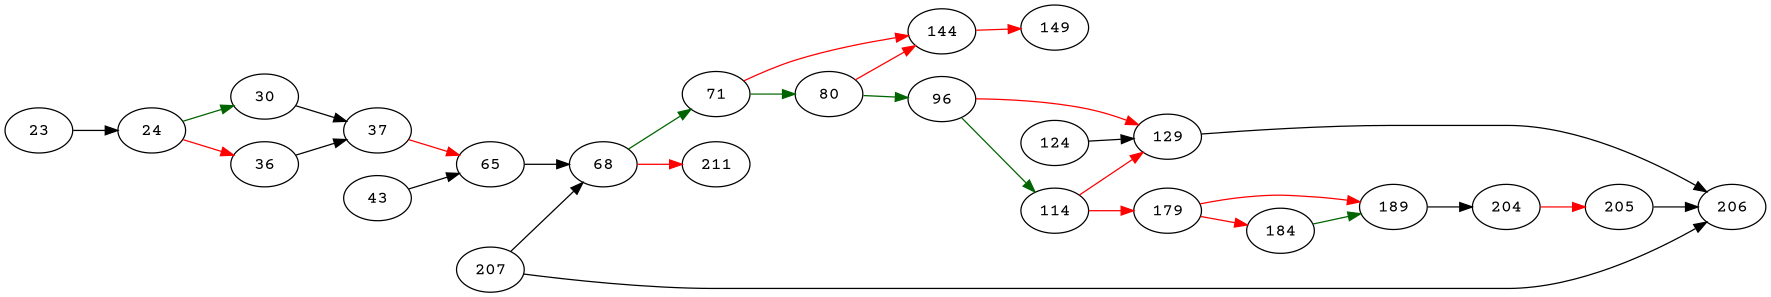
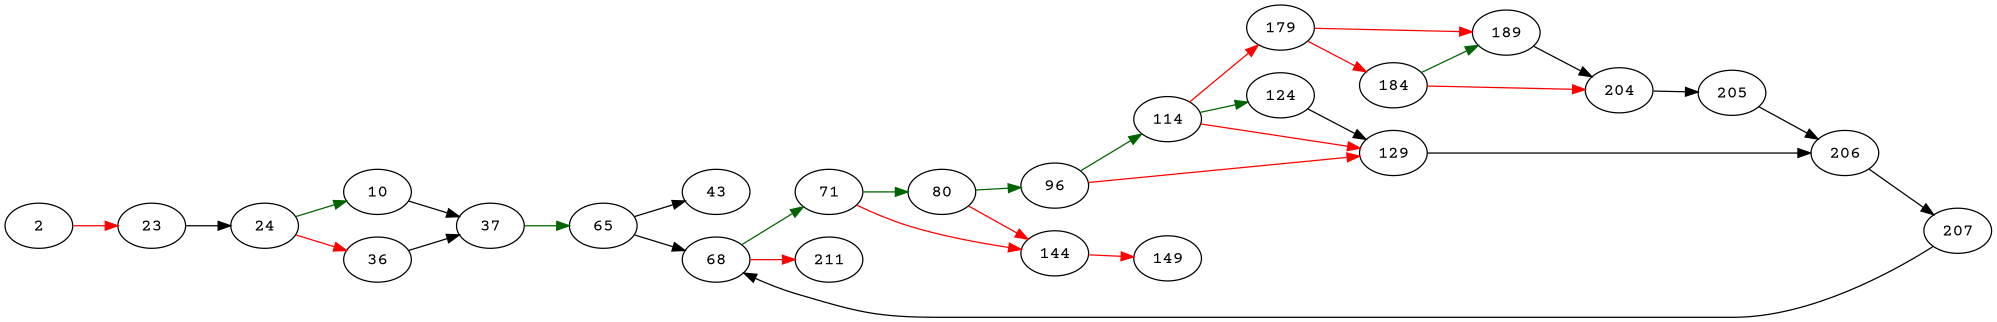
edge "184" -> "204": added
node "30": label "30" -> "10"
edge "114" -> "124": added
edge "37" -> "65": color red -> darkgreen
edge "43" -> "65": reversed
edge "204" -> "205": color red -> black
node "2": added
edge "207" -> "206": reversed
